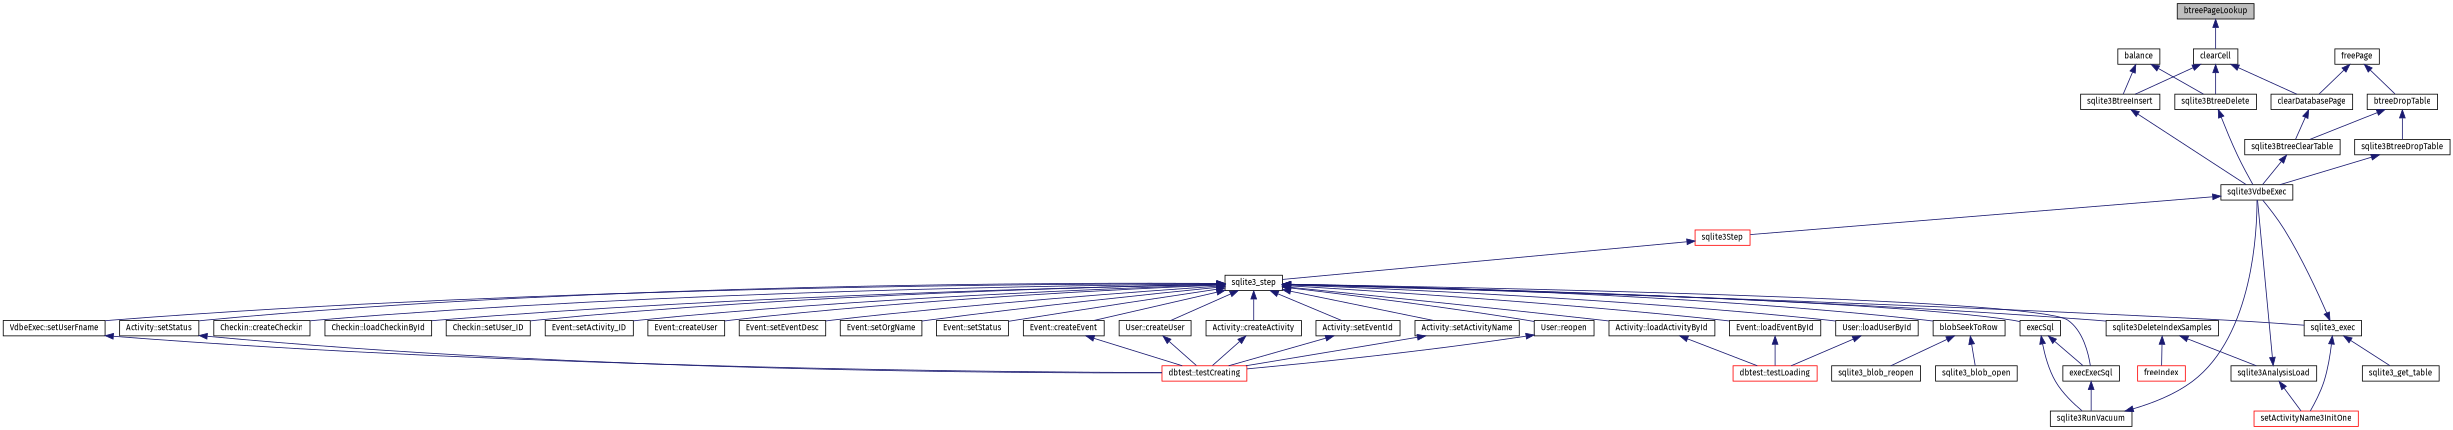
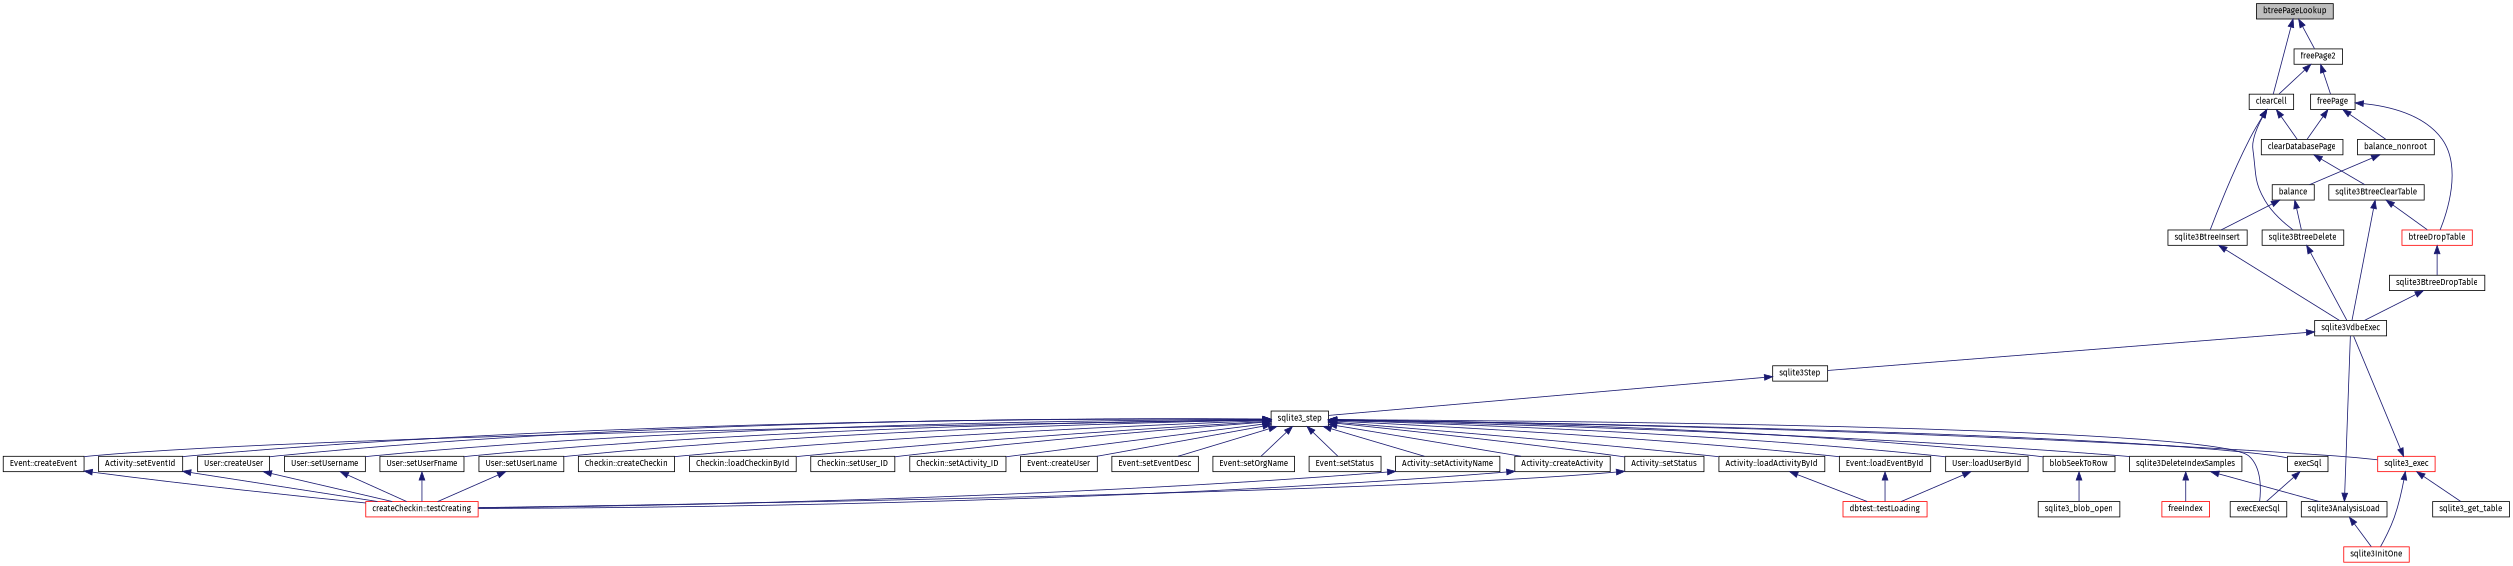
node "freePage2": added
node "btreeDropTable": color black -> red
edge "sqlite3BtreeClearTable" -> "btreeDropTable": reversed
node "balance_nonroot": added
node "sqlite3Step": color red -> black
node "VdbeExec::setUserFname": label "VdbeExec::setUserFname" -> "User::setUserFname"
node "Event::setActivity_ID": label "Event::setActivity_ID" -> "Checkin::setActivity_ID"
node "User::reopen": label "User::reopen" -> "User::setUsername"
node "sqlite3_exec": color black -> red
node "dbtest::testCreating": label "dbtest::testCreating" -> "createCheckin::testCreating"
node "sqlite3_blob_reopen": removed
node "sqlite3RunVacuum": removed
node "setActivityName3InitOne": label "setActivityName3InitOne" -> "sqlite3InitOne"
node "User::setUserLname": added
